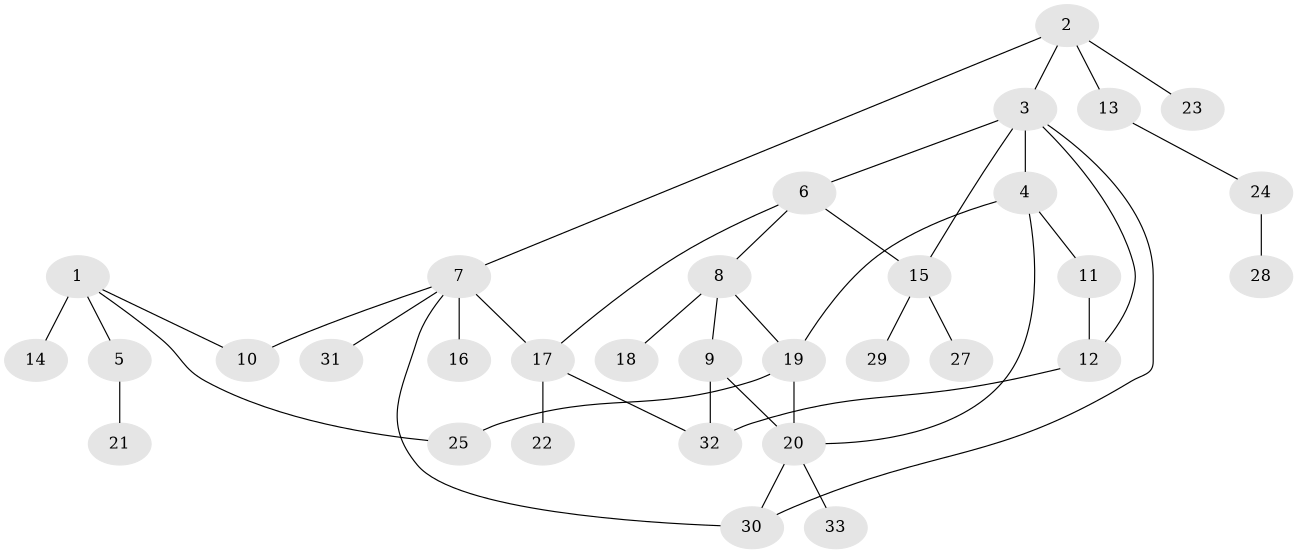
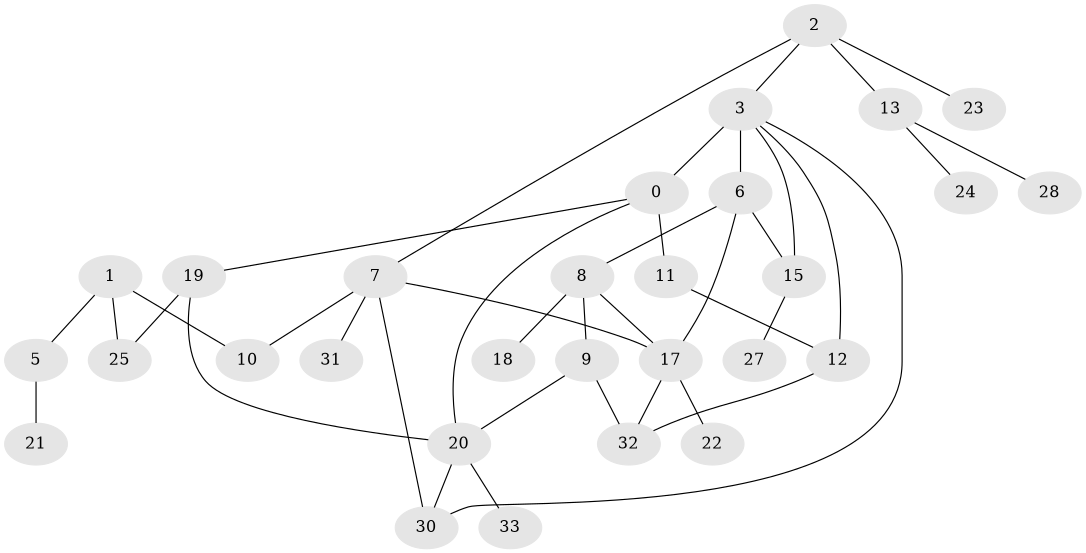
node "4": label "4" -> "0"
edge "24" -- "28": now "13" -- "28"
edge "8" -- "19": now "8" -- "17"
node "14": removed
node "16": removed
node "29": removed
